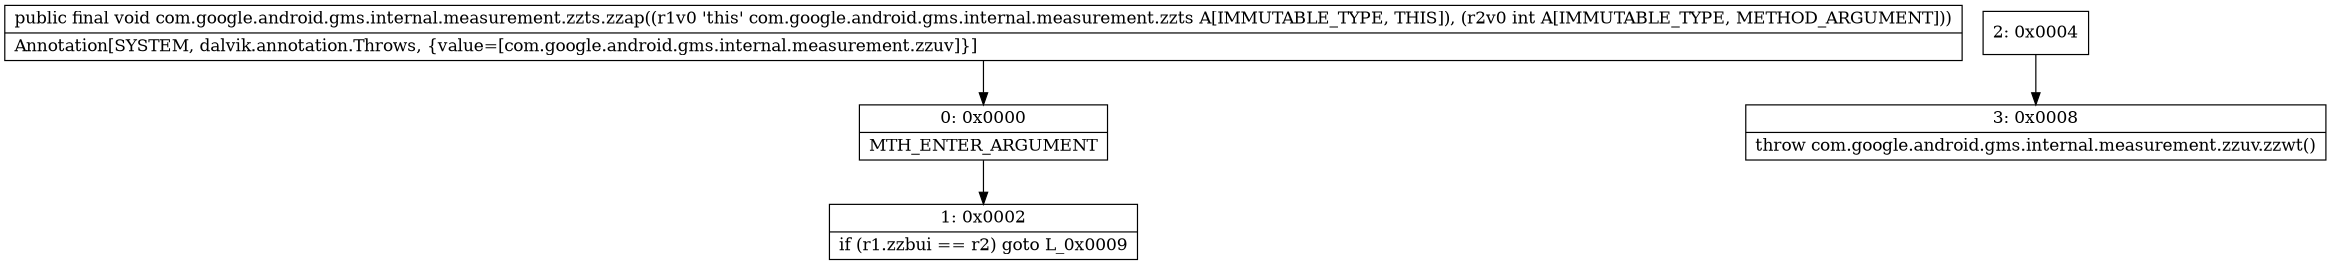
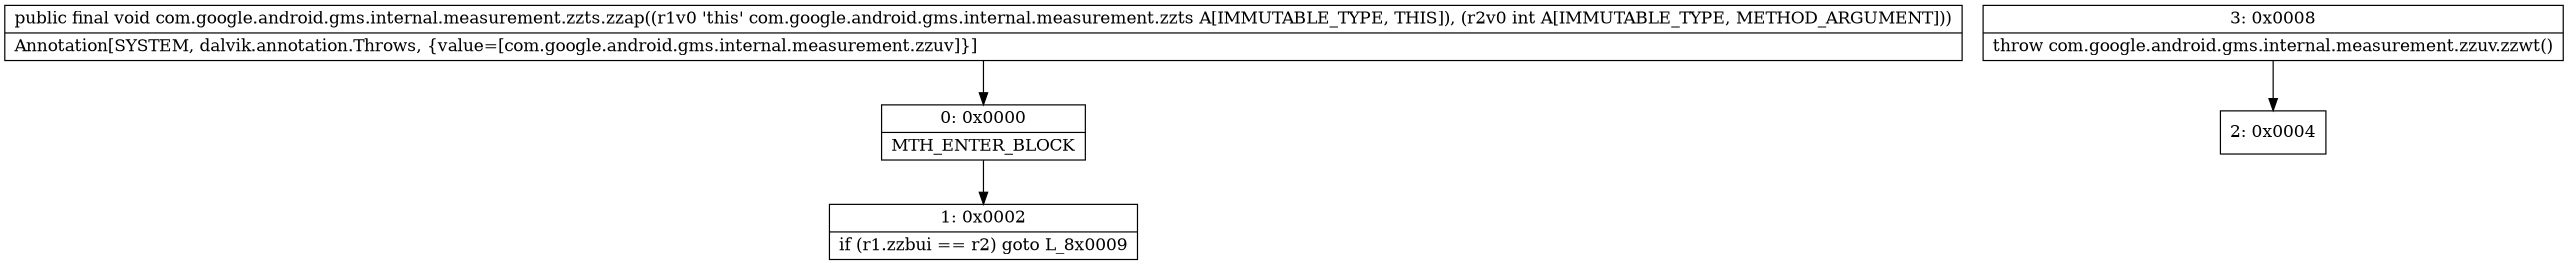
edge "2: 0x0004" -> "3: 0x0008": reversed
node "0: 0x0000": text "MTH_ENTER_ARGUMENT" -> "MTH_ENTER_BLOCK"
node "1: 0x0002": text "if (r1.zzbui == r2) goto L_0x0009" -> "if (r1.zzbui == r2) goto L_8x0009"
